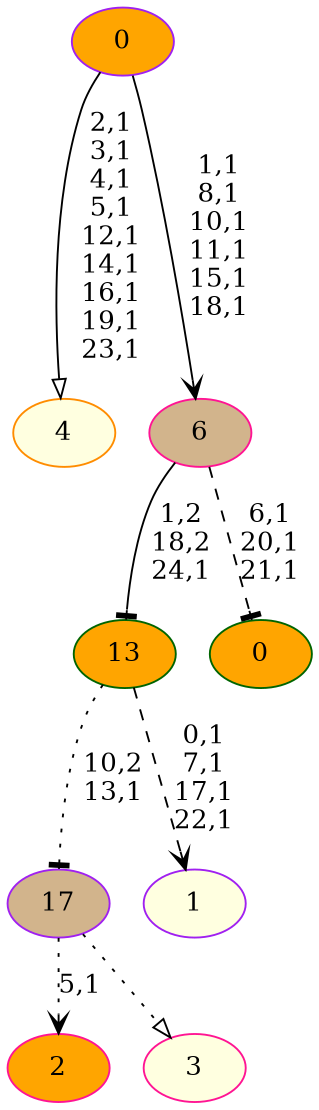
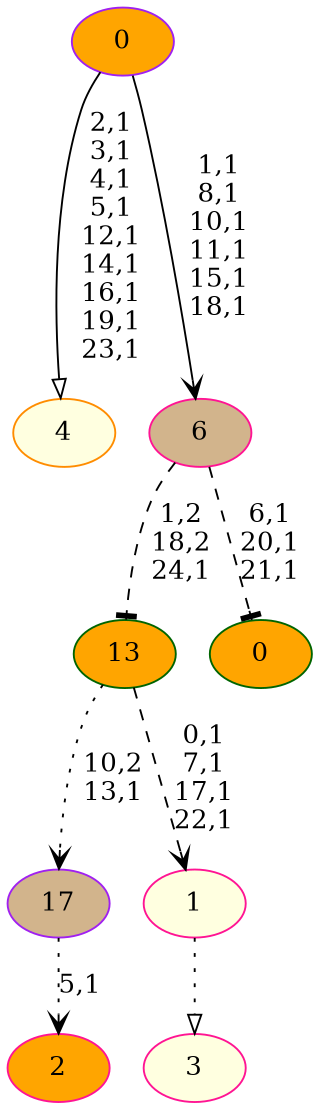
edge "6" -> "13": style solid -> dashed
edge "13" -> "17": arrowhead tee -> vee
node "1": color purple -> deeppink
edge "17" -> "3": now "1" -> "3"
